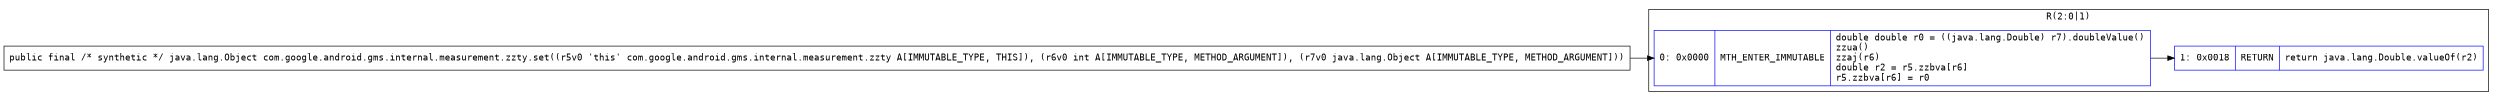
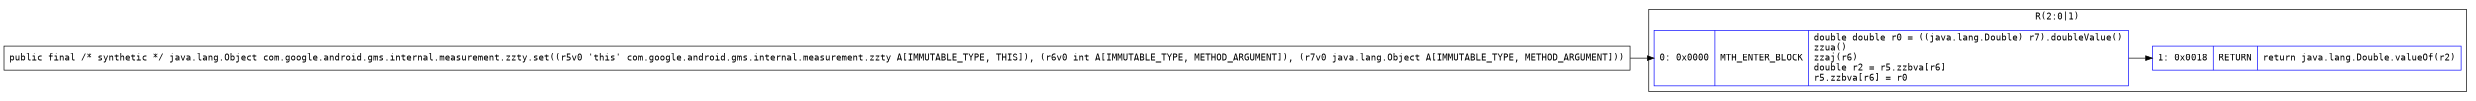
node "0: 0x0000": text "MTH_ENTER_IMMUTABLE" -> "MTH_ENTER_BLOCK"
